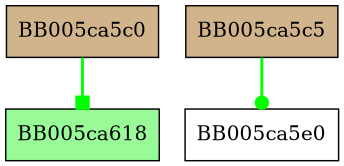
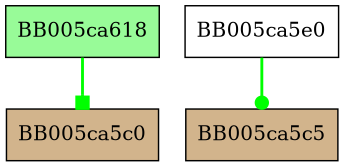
edge "BB005ca5c0" -> "BB005ca618": reversed
edge "BB005ca5c5" -> "BB005ca5e0": reversed
